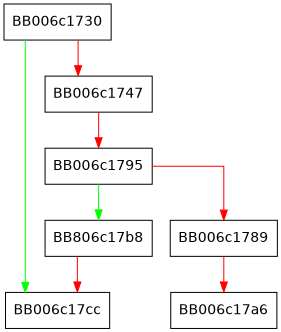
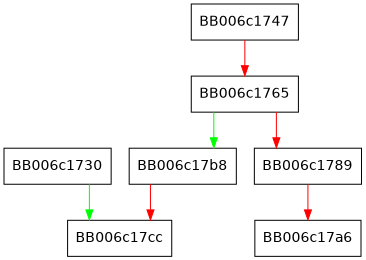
edge "BB006c1730" -> "BB006c1747": removed
node "BB006c1795": label "BB006c1795" -> "BB006c1765"
node "BB806c17b8": label "BB806c17b8" -> "BB006c17b8"
